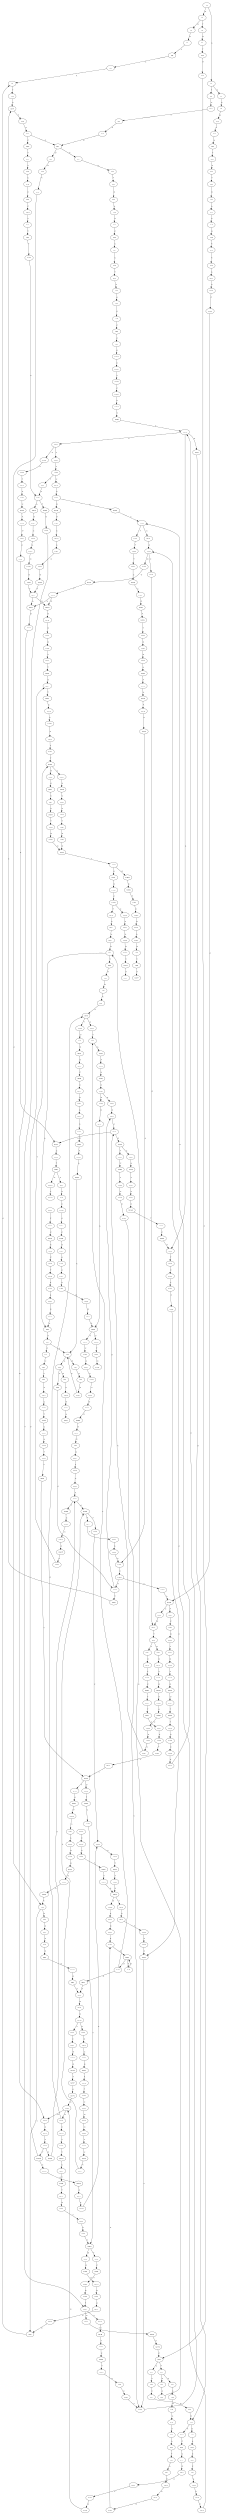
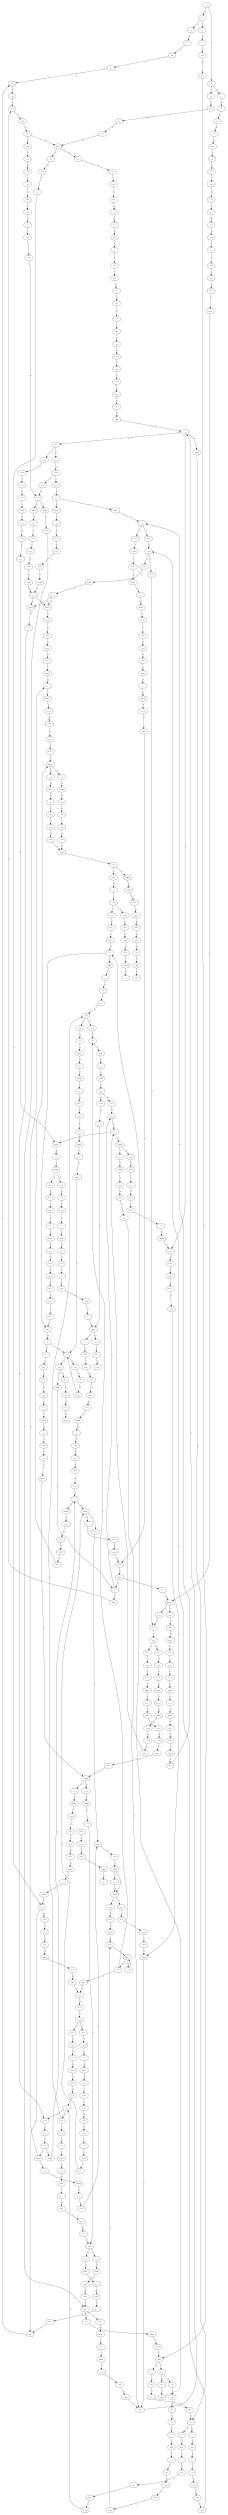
edge "S220" -> "S243": added, label "C"
edge "S404" -> "S382": now "S344" -> "S382"
